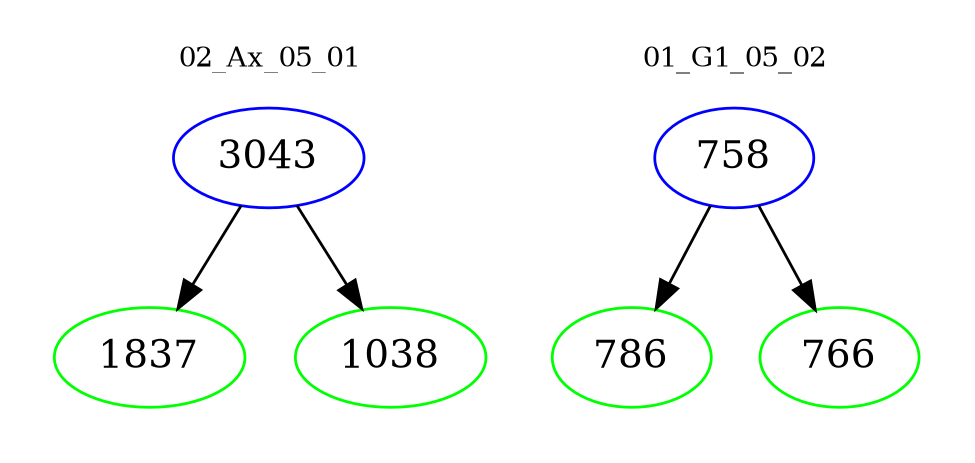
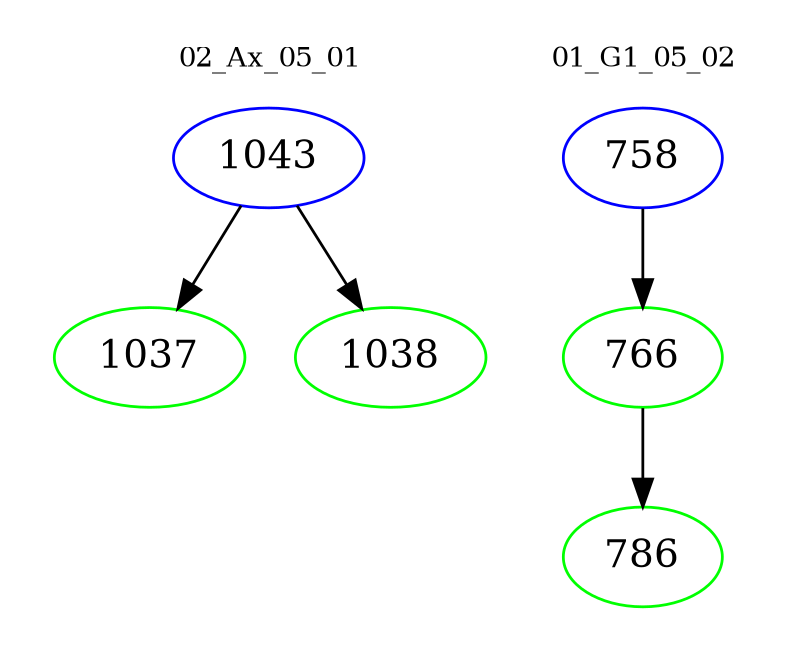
node "3043": label "3043" -> "1043"
edge "758" -> "786": now "766" -> "786"
node "1837": label "1837" -> "1037"
